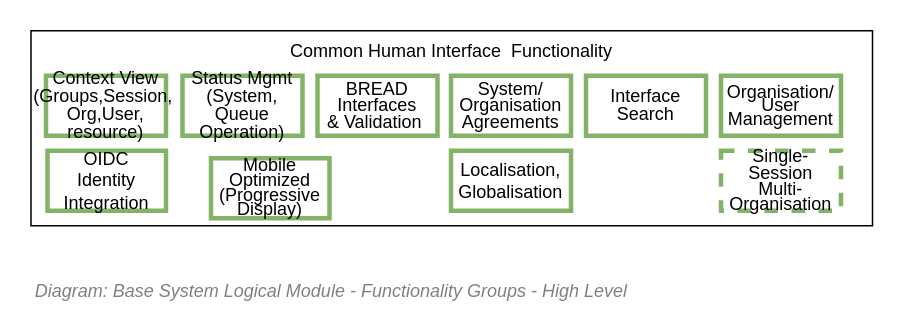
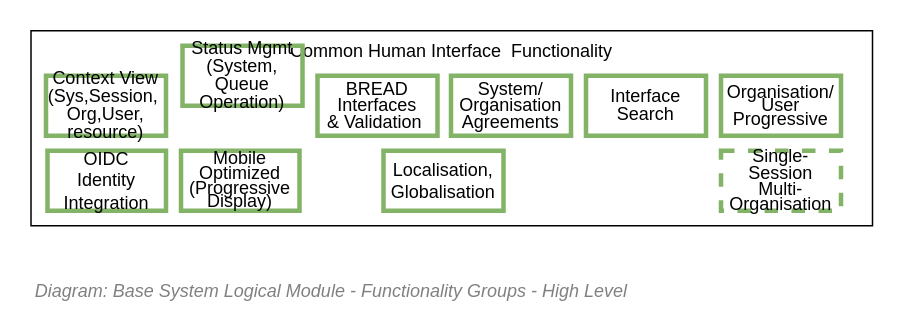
node "Context View (Groups,Session, Org,User, resource)": label "Context View (Groups,Session, Org,User, resource)" -> "Context View (Sys,Session, Org,User, resource)"
node "Status Mgmt (System, Queue Operation)": moved (242, 106) -> (242, 76)
node "Organisation/ User Management": label "Organisation/ User Management" -> "Organisation/ User Progressive"
node "Localisation, Globalisation": moved (511, 181) -> (443, 181)
node "Mobile Optimized(Progressive Display)": moved (270, 188) -> (240, 181)
